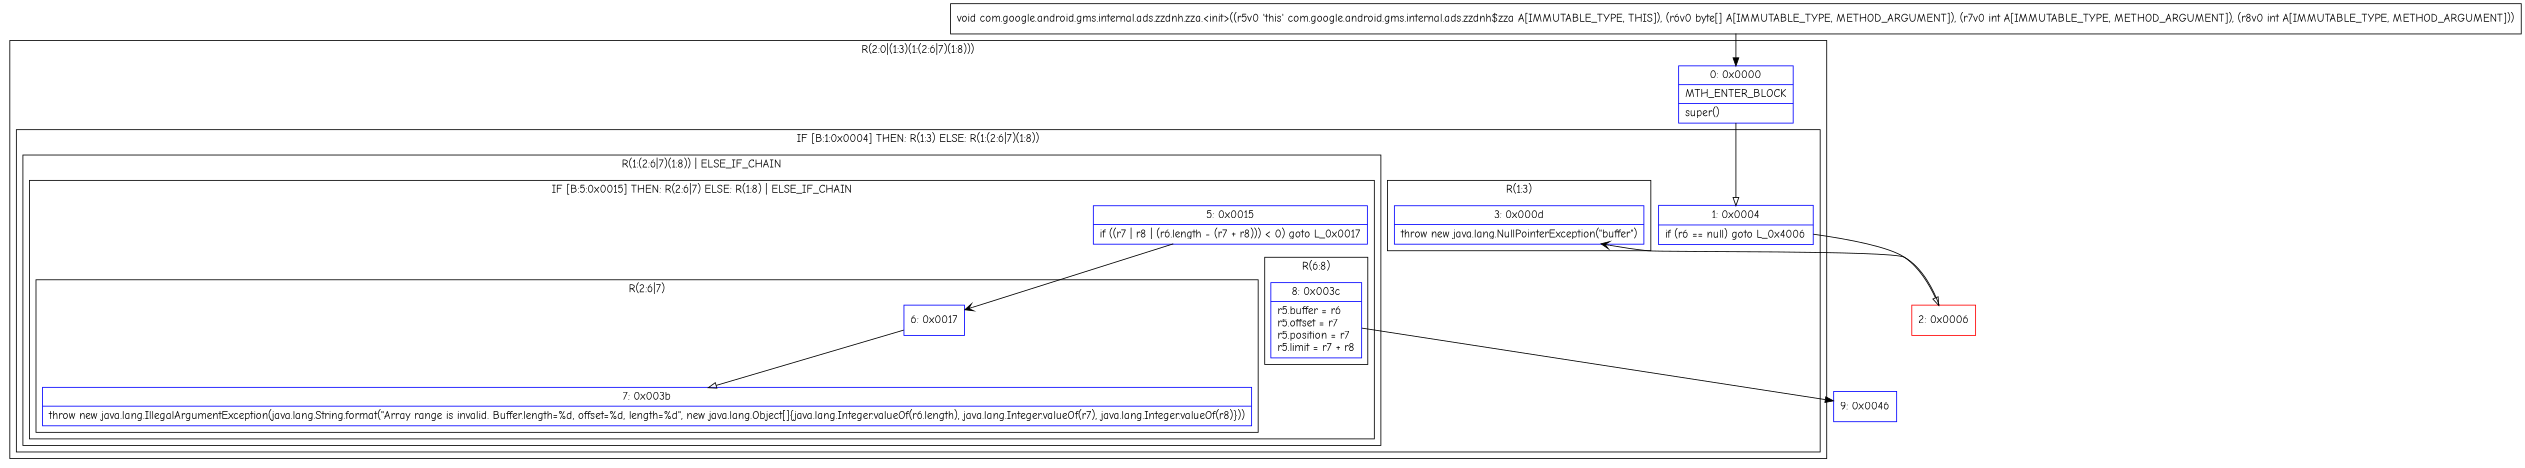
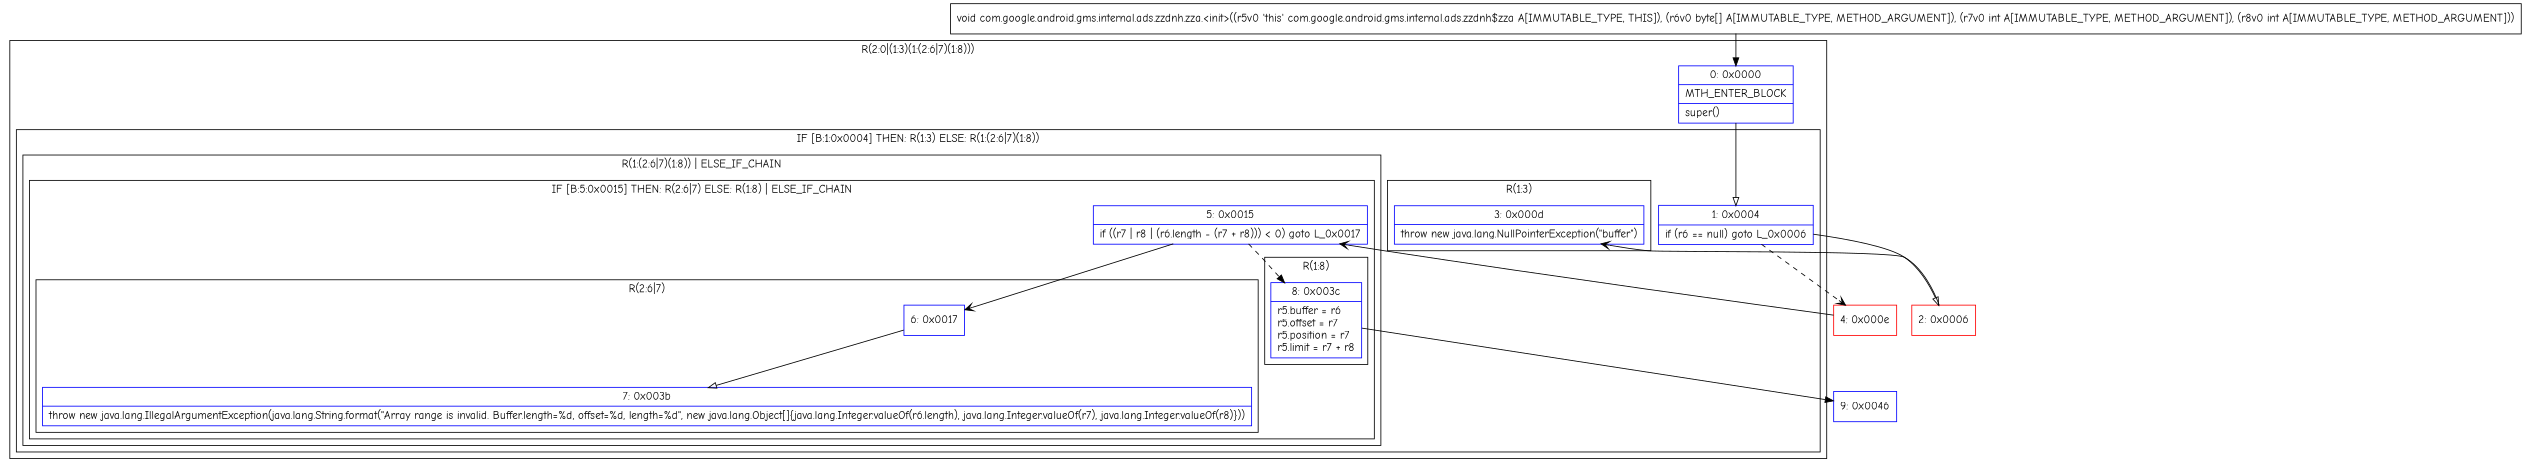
node "1: 0x0004": text "if (r6 == null) goto L_0x4006" -> "if (r6 == null) goto L_0x0006"
edge "5: 0x0015" -> "8: 0x003c": added
cluster "R(6:8)": label "R(6:8)" -> "R(1:8)"
node "4: 0x000e": added
